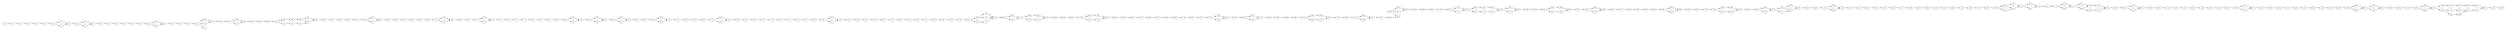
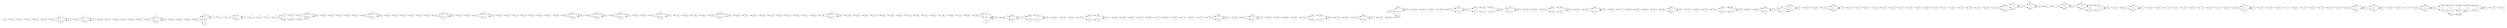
node "S139": removed
